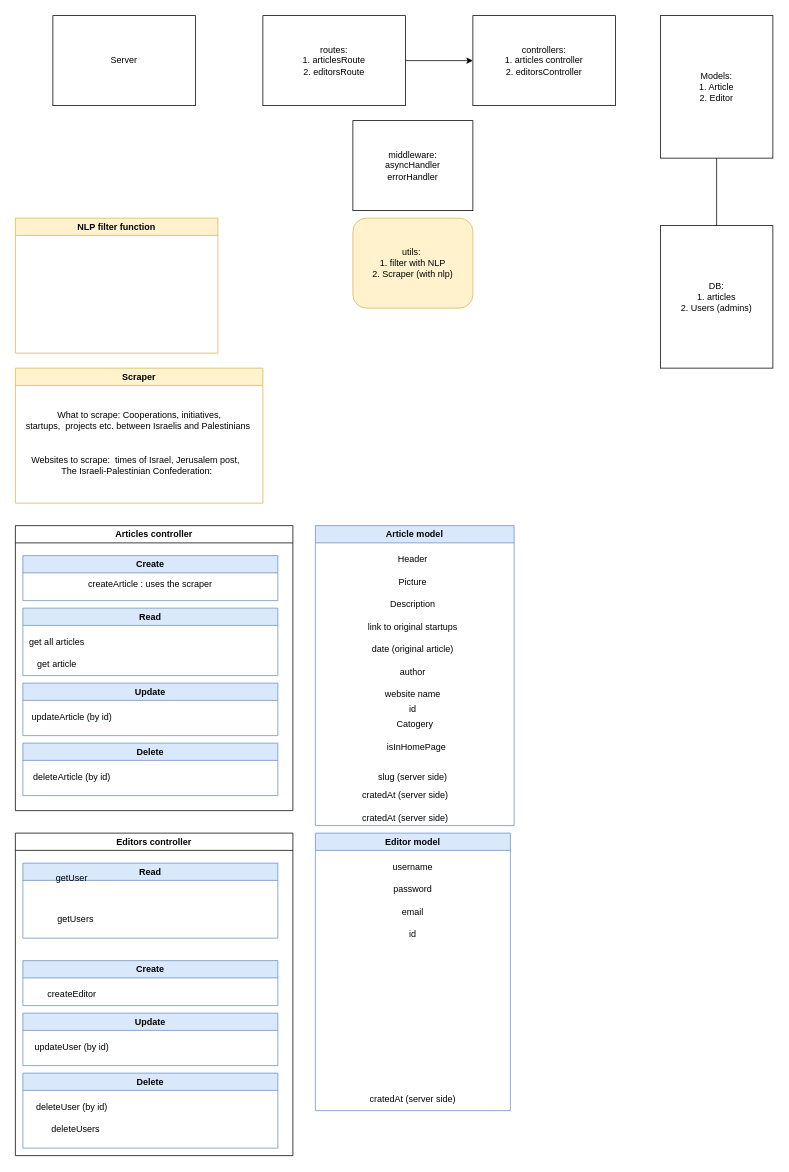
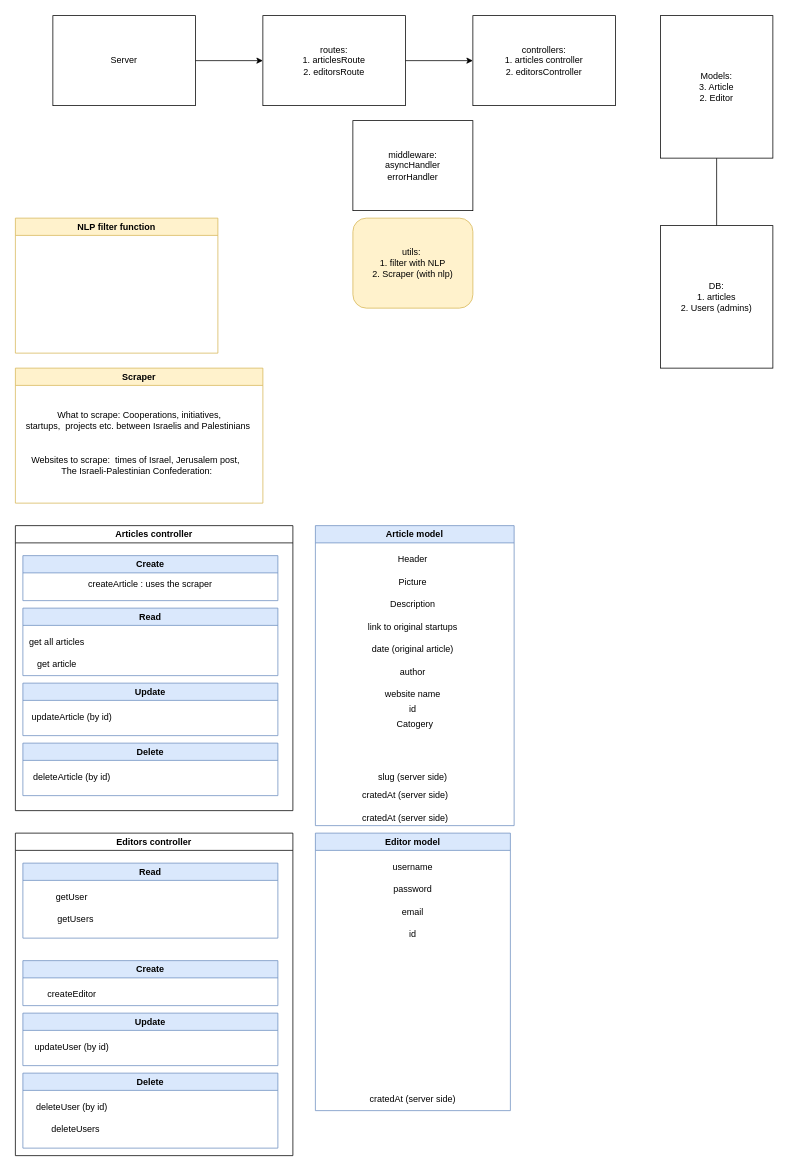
edge "Server" -> "routes: 1. articlesRoute 2. editorsRoute": added
node "Models: 1. Article 2. Editor": label "Models: 1. Article 2. Editor" -> "Models: 3. Article 2. Editor"
node "isInHomePage": removed
node "getUser": moved (72, 878) -> (72, 897)
